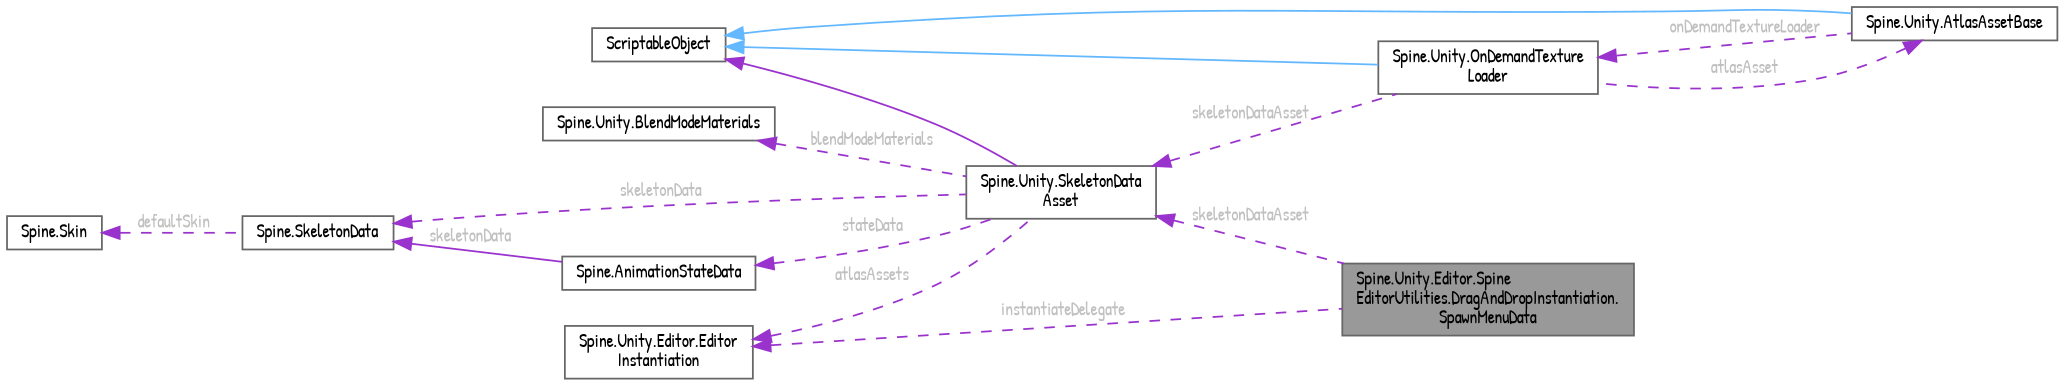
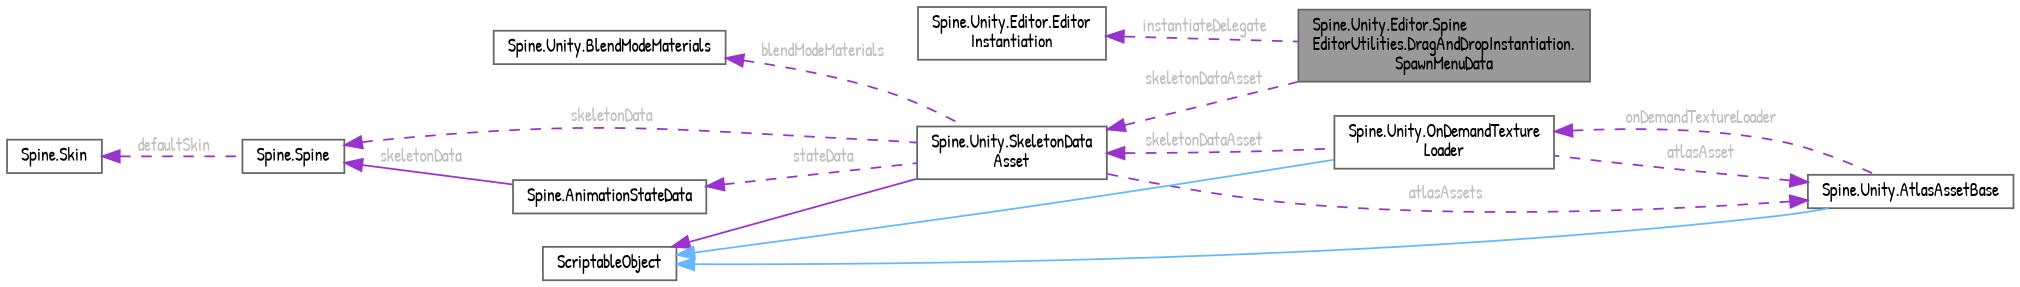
node "Spine.SkeletonData": label "Spine.SkeletonData" -> "Spine.Spine"
edge "Spine.Unity.SkeletonData Asset" -> "Spine.Unity.Editor.Editor Instantiation": now "Spine.Unity.SkeletonData Asset" -> "Spine.Unity.AtlasAssetBase"
